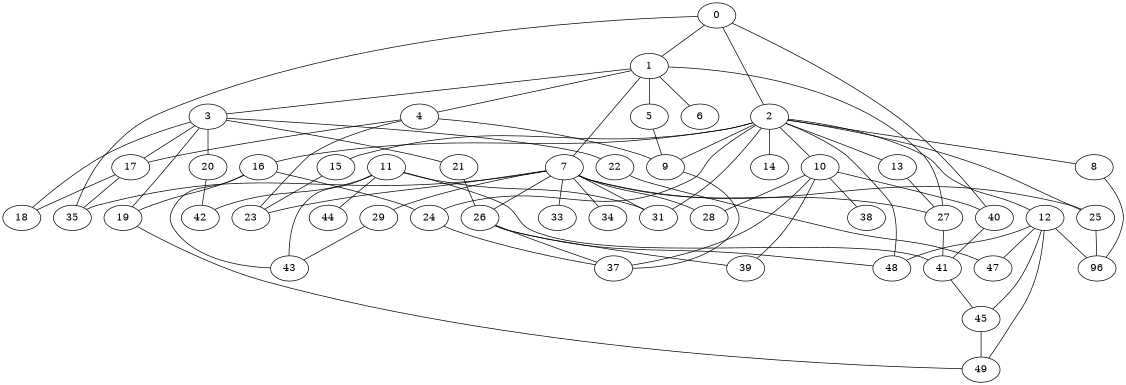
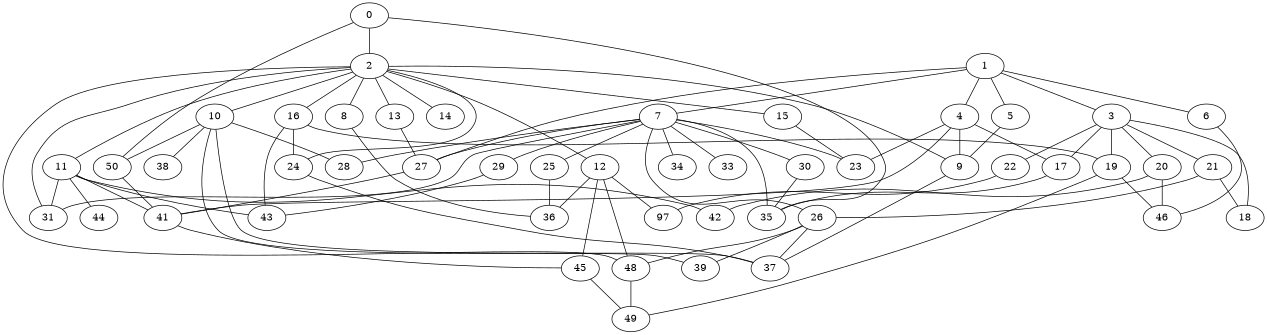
edge "0" -- "1": removed
edge "2" -- "25": now "2" -- "11"
node "30": added
edge "17" -- "18": now "21" -- "18"
edge "4" -- "41": added
node "40": label "40" -> "50"
node "46": added
node "47": label "47" -> "97"
node "96": label "96" -> "36"
edge "12" -- "49": now "48" -- "49"
